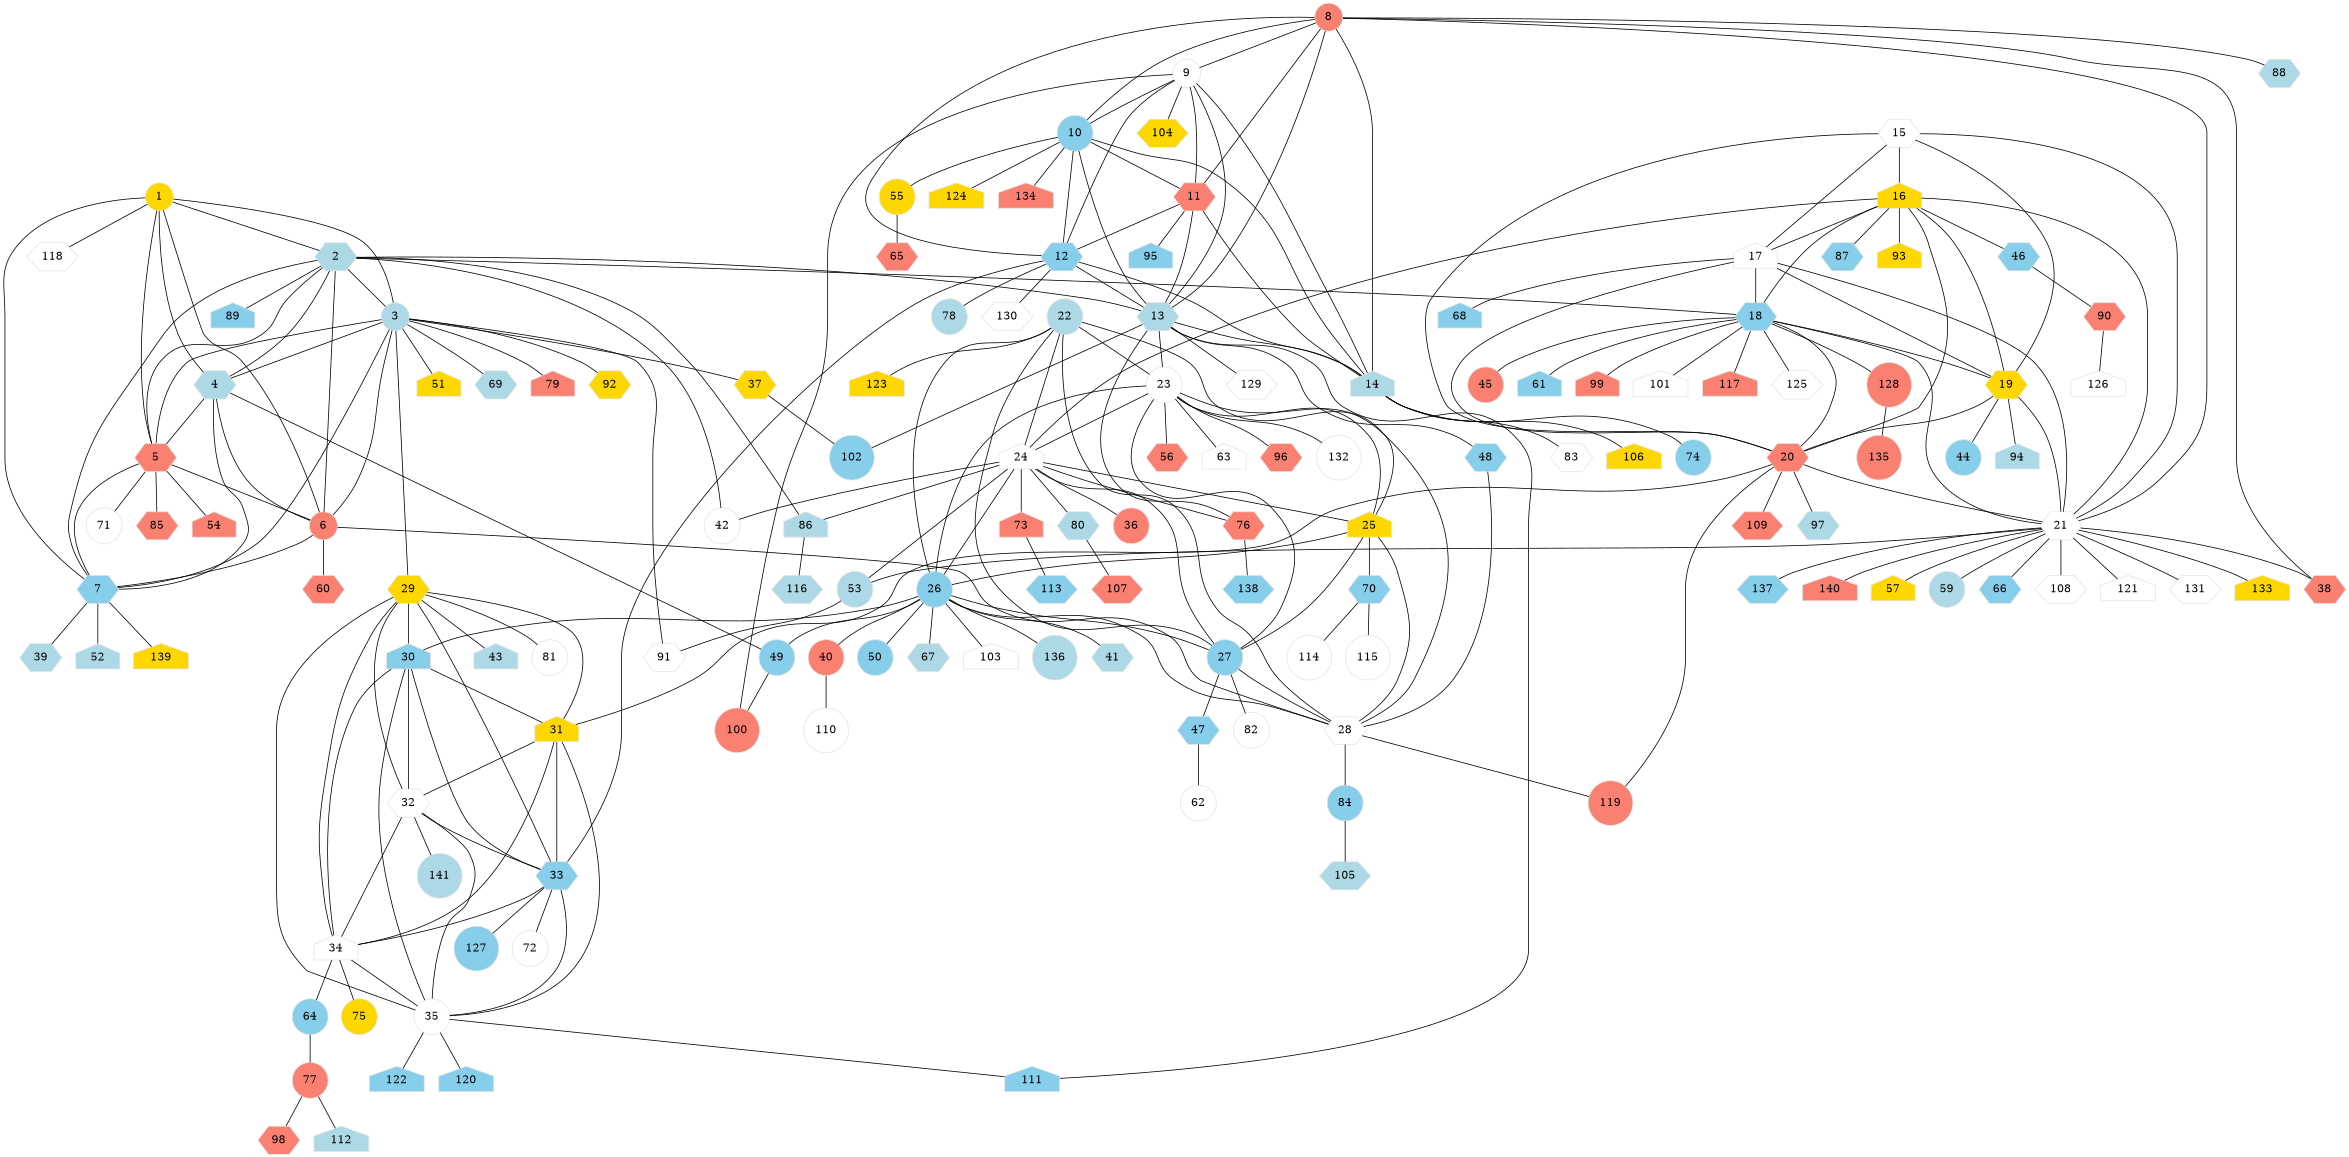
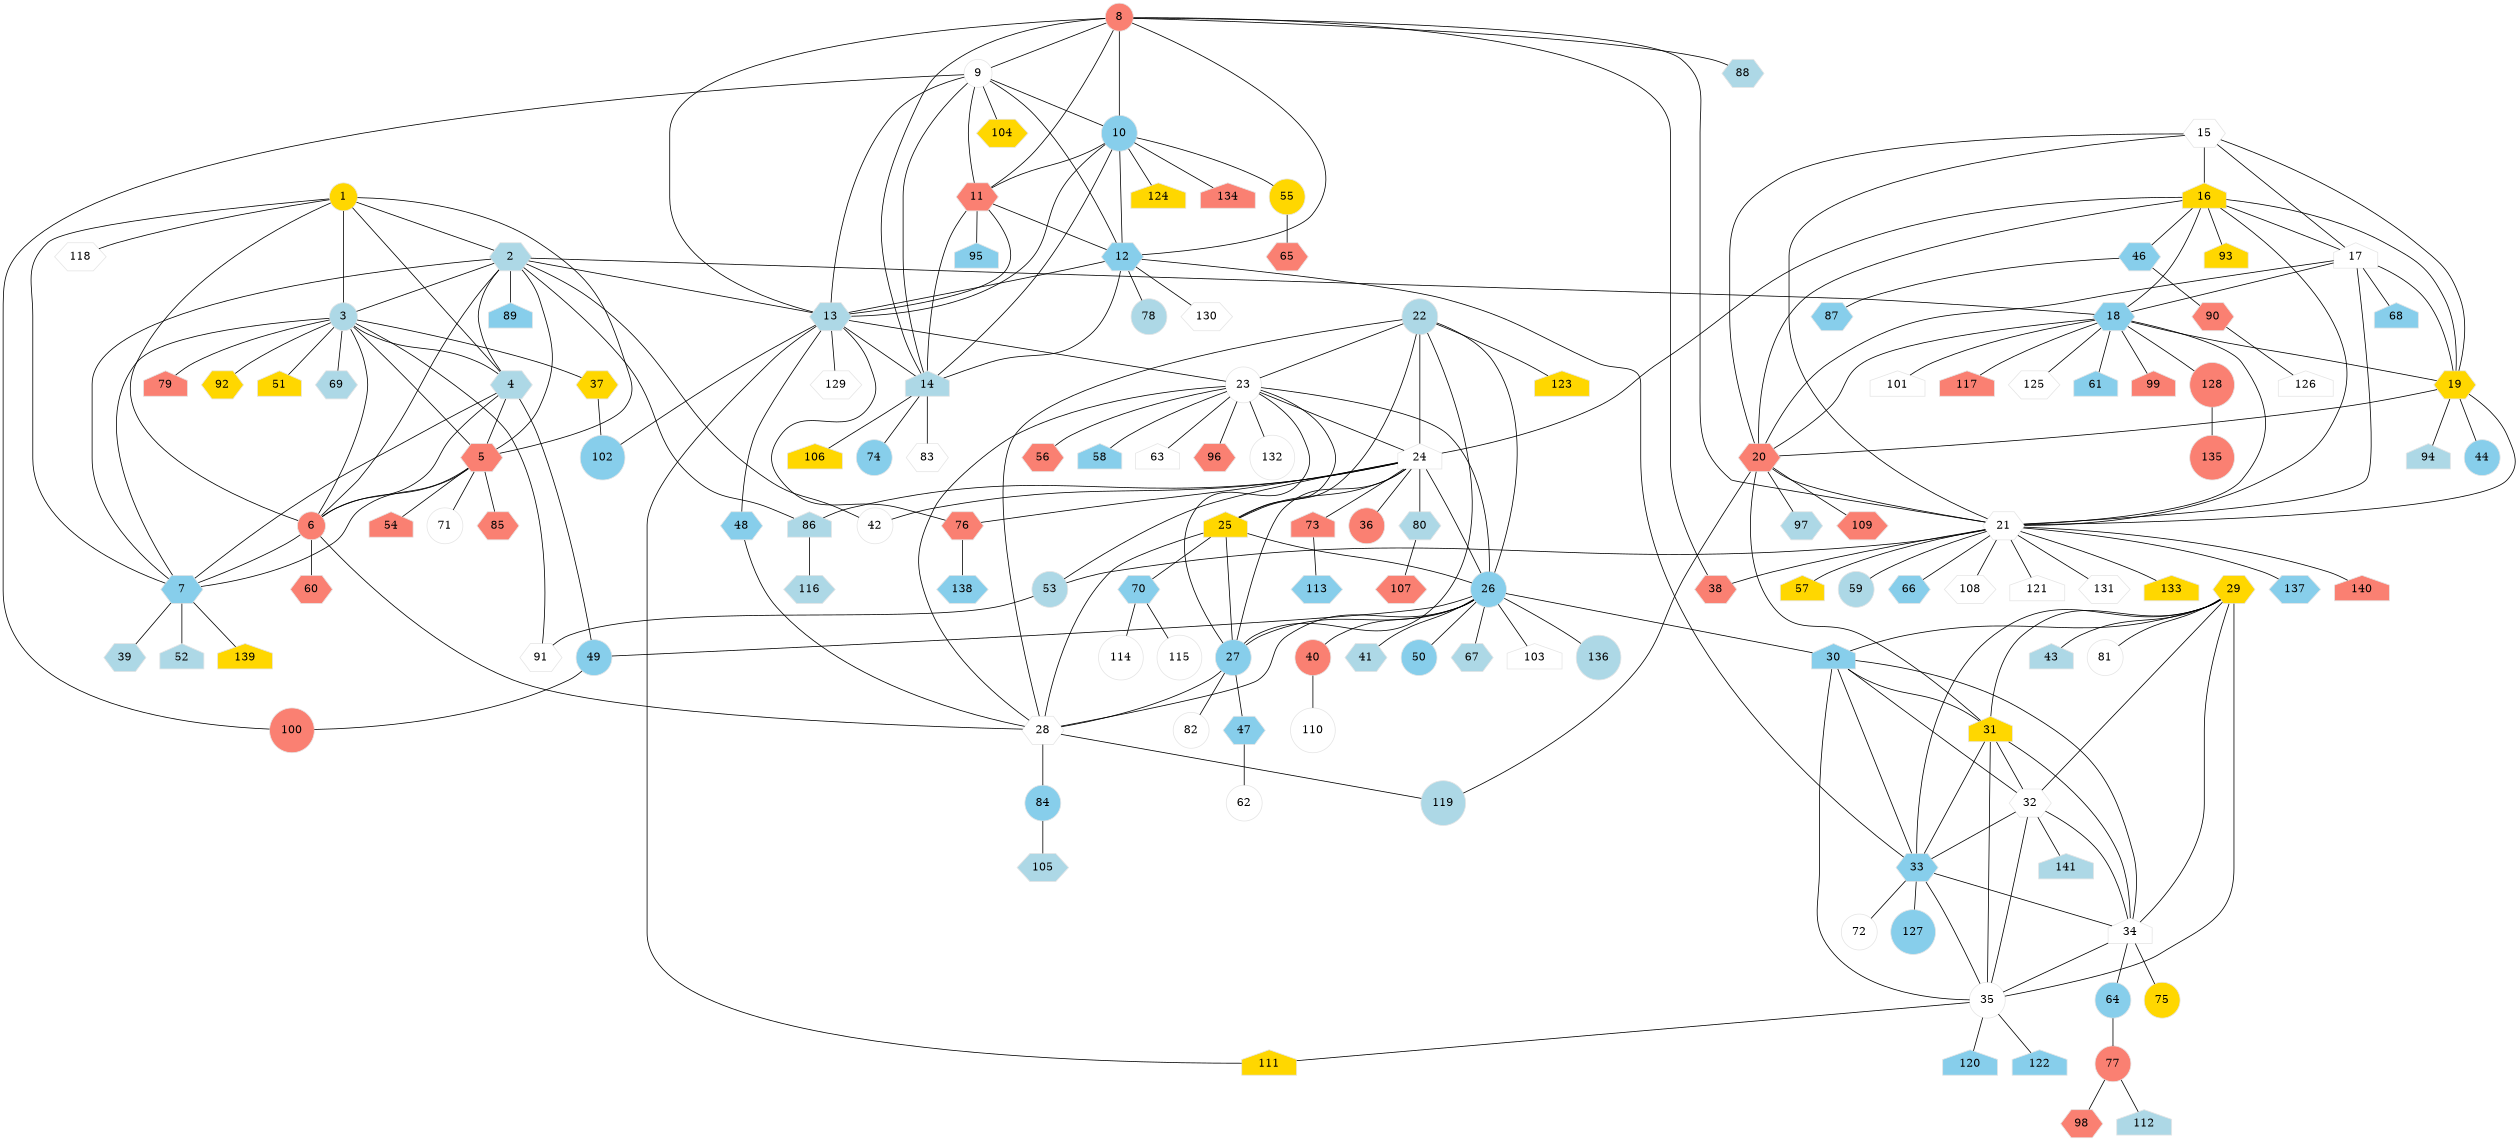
edge "16" -- "87": now "46" -- "87"
node "45": removed
edge "3" -- "29": removed
node "58": added
node "119": fillcolor salmon -> lightblue
node "141": shape circle -> house
node "111": fillcolor skyblue -> gold
